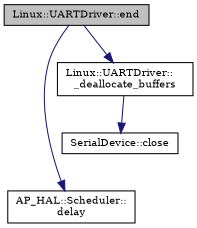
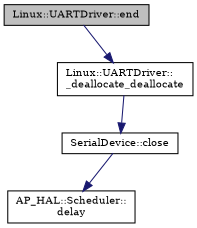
node "Linux::UARTDriver:: _deallocate_buffers": label "Linux::UARTDriver:: _deallocate_buffers" -> "Linux::UARTDriver:: _deallocate_deallocate"
edge "Linux::UARTDriver::end" -> "AP_HAL::Scheduler:: delay": now "SerialDevice::close" -> "AP_HAL::Scheduler:: delay"
